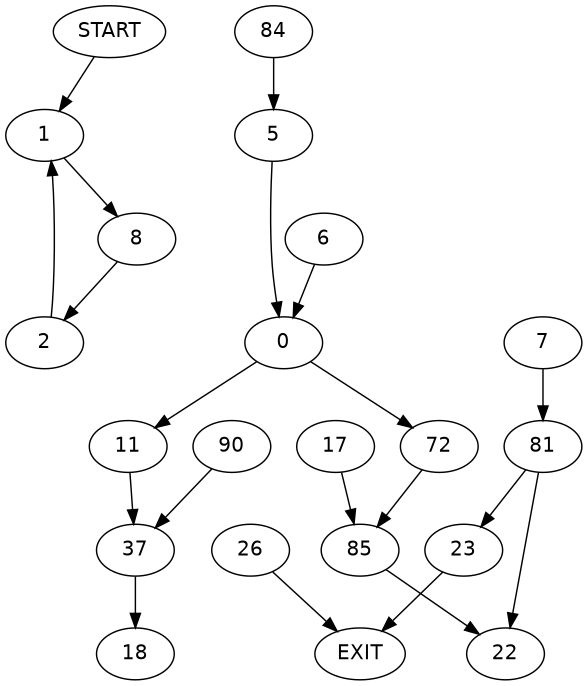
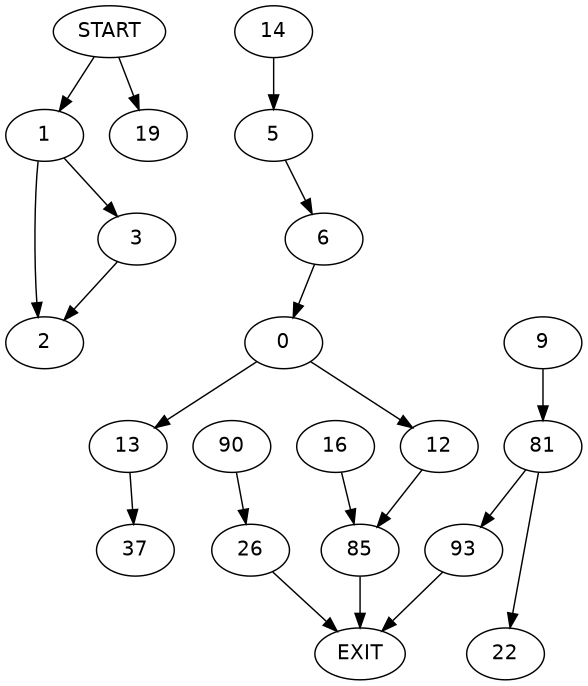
node "84": label "84" -> "14"
node "19": added
edge "5" -> "0": now "5" -> "6"
node "8": label "8" -> "3"
edge "2" -> "1": reversed
node "7": label "7" -> "9"
node "11": label "11" -> "13"
node "17": label "17" -> "16"
node "72": label "72" -> "12"
edge "90" -> "37": now "90" -> "26"
node "23": label "23" -> "93"
edge "85" -> "22": now "85" -> "EXIT"
node "18": removed
